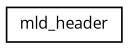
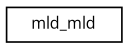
node "mld_header": label "mld_header" -> "mld_mld"
